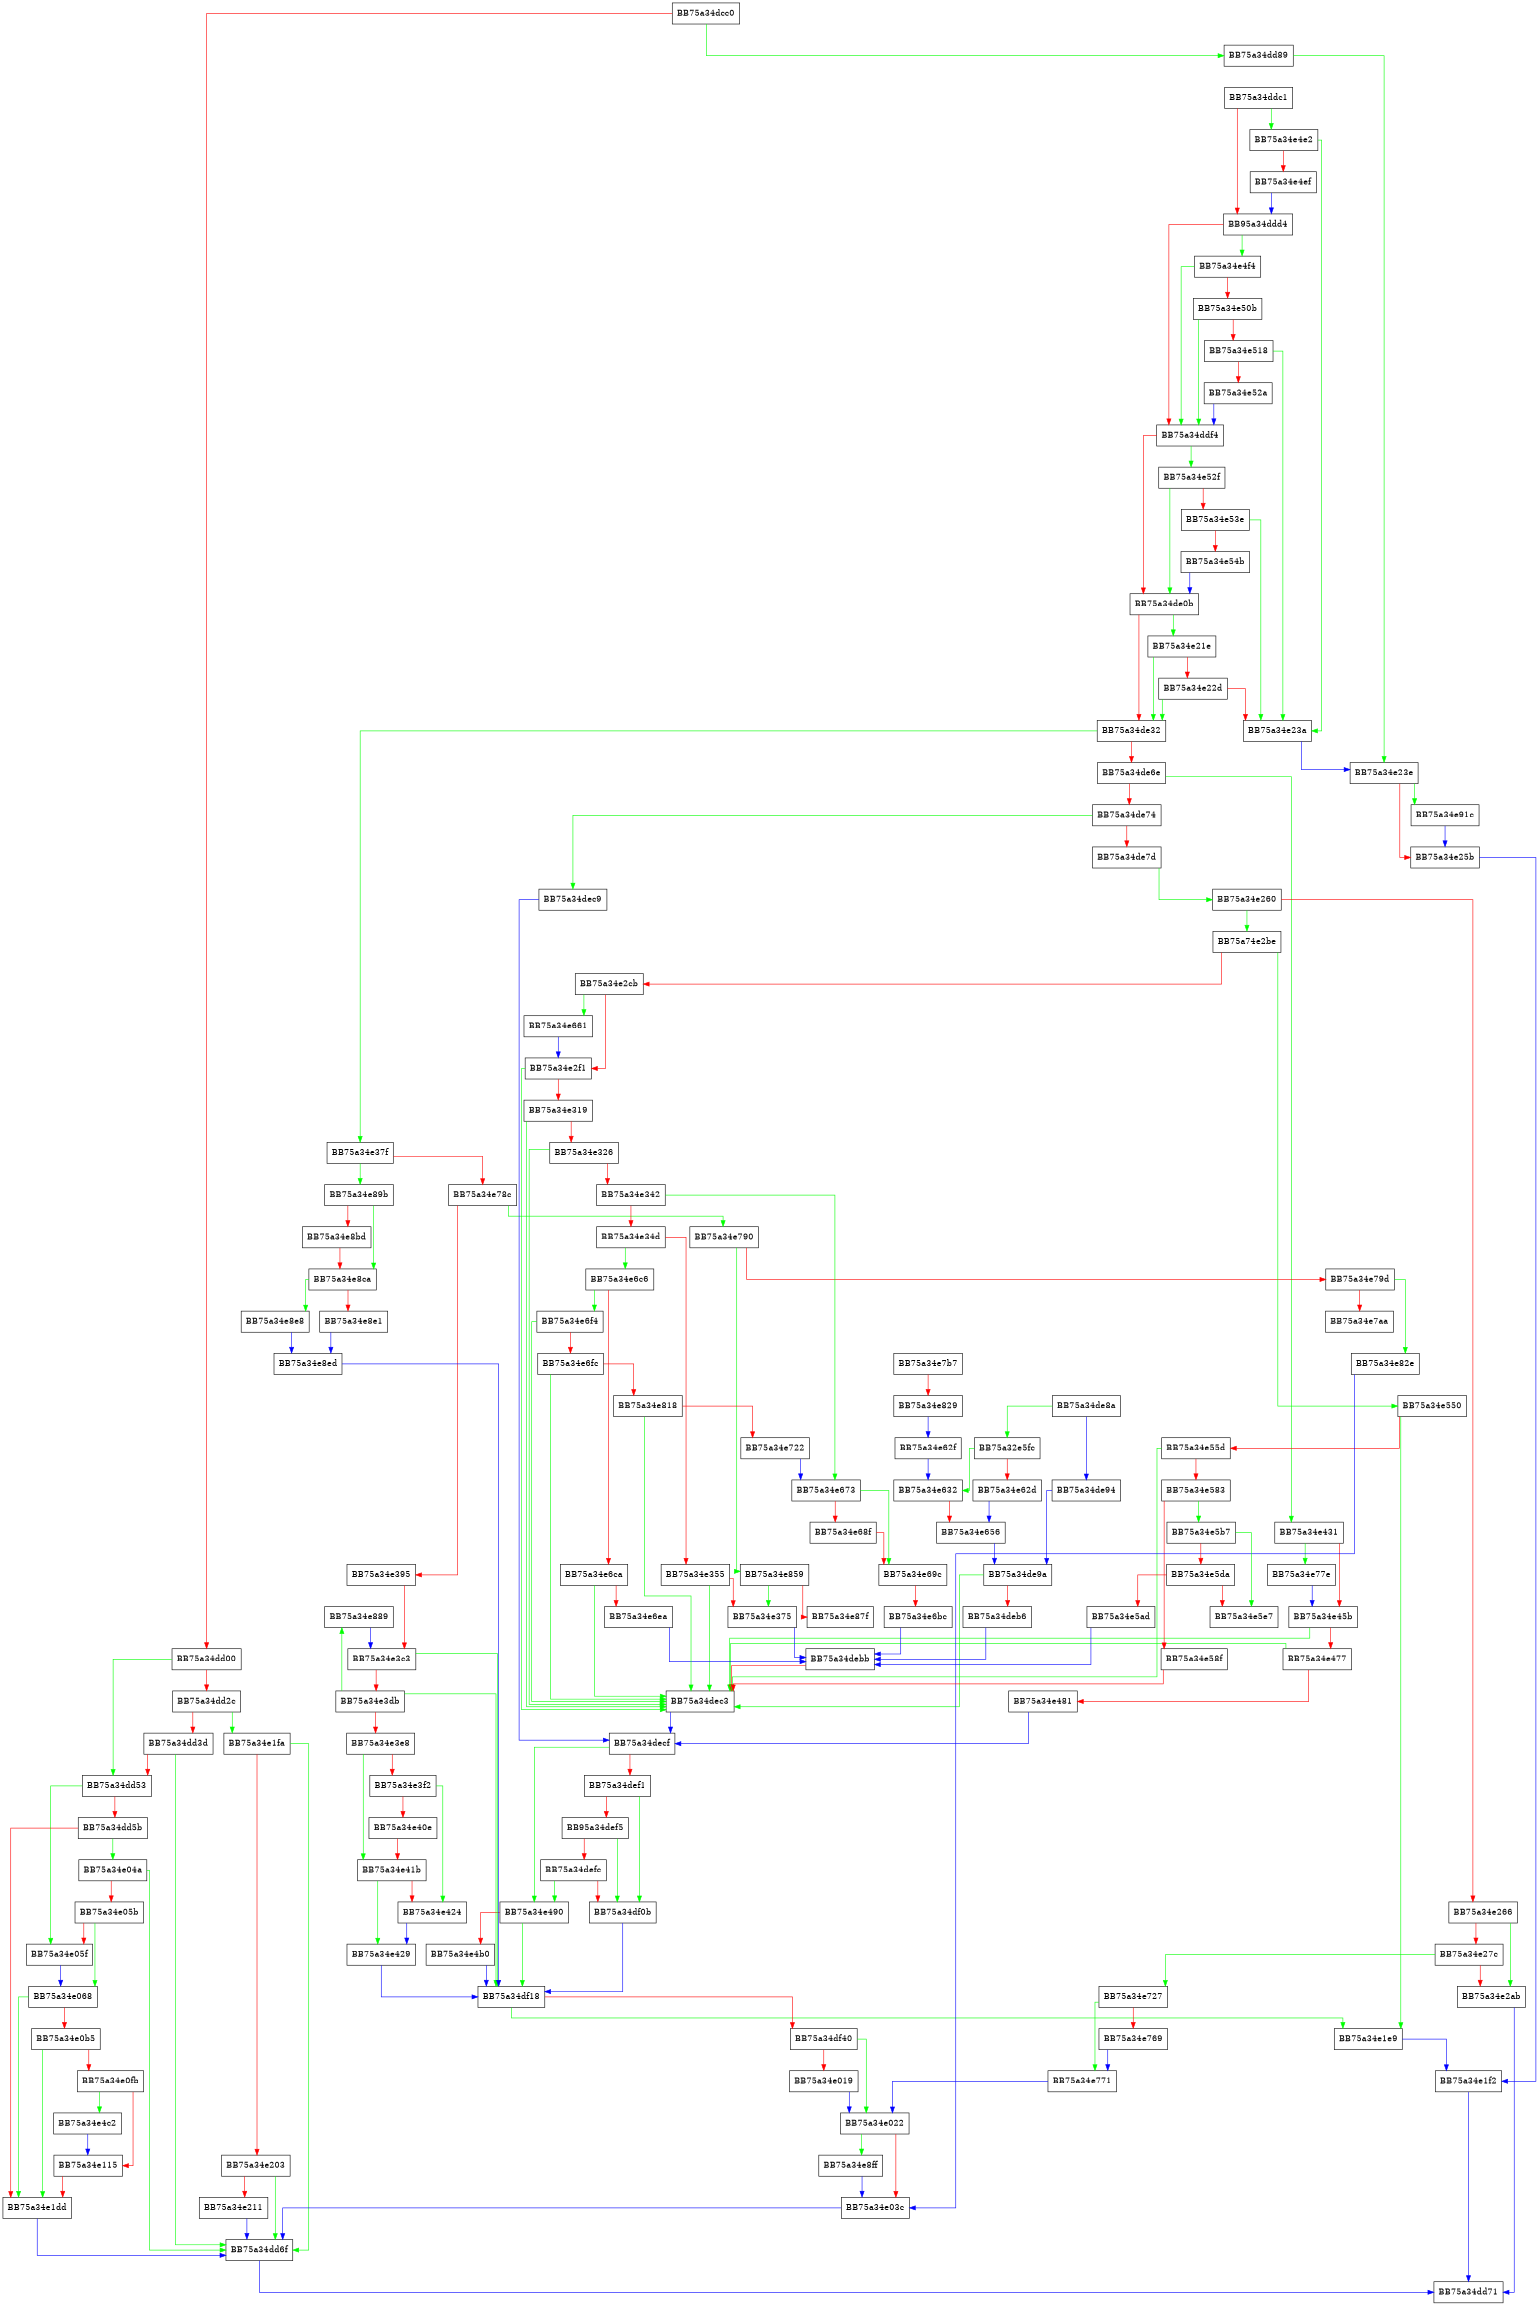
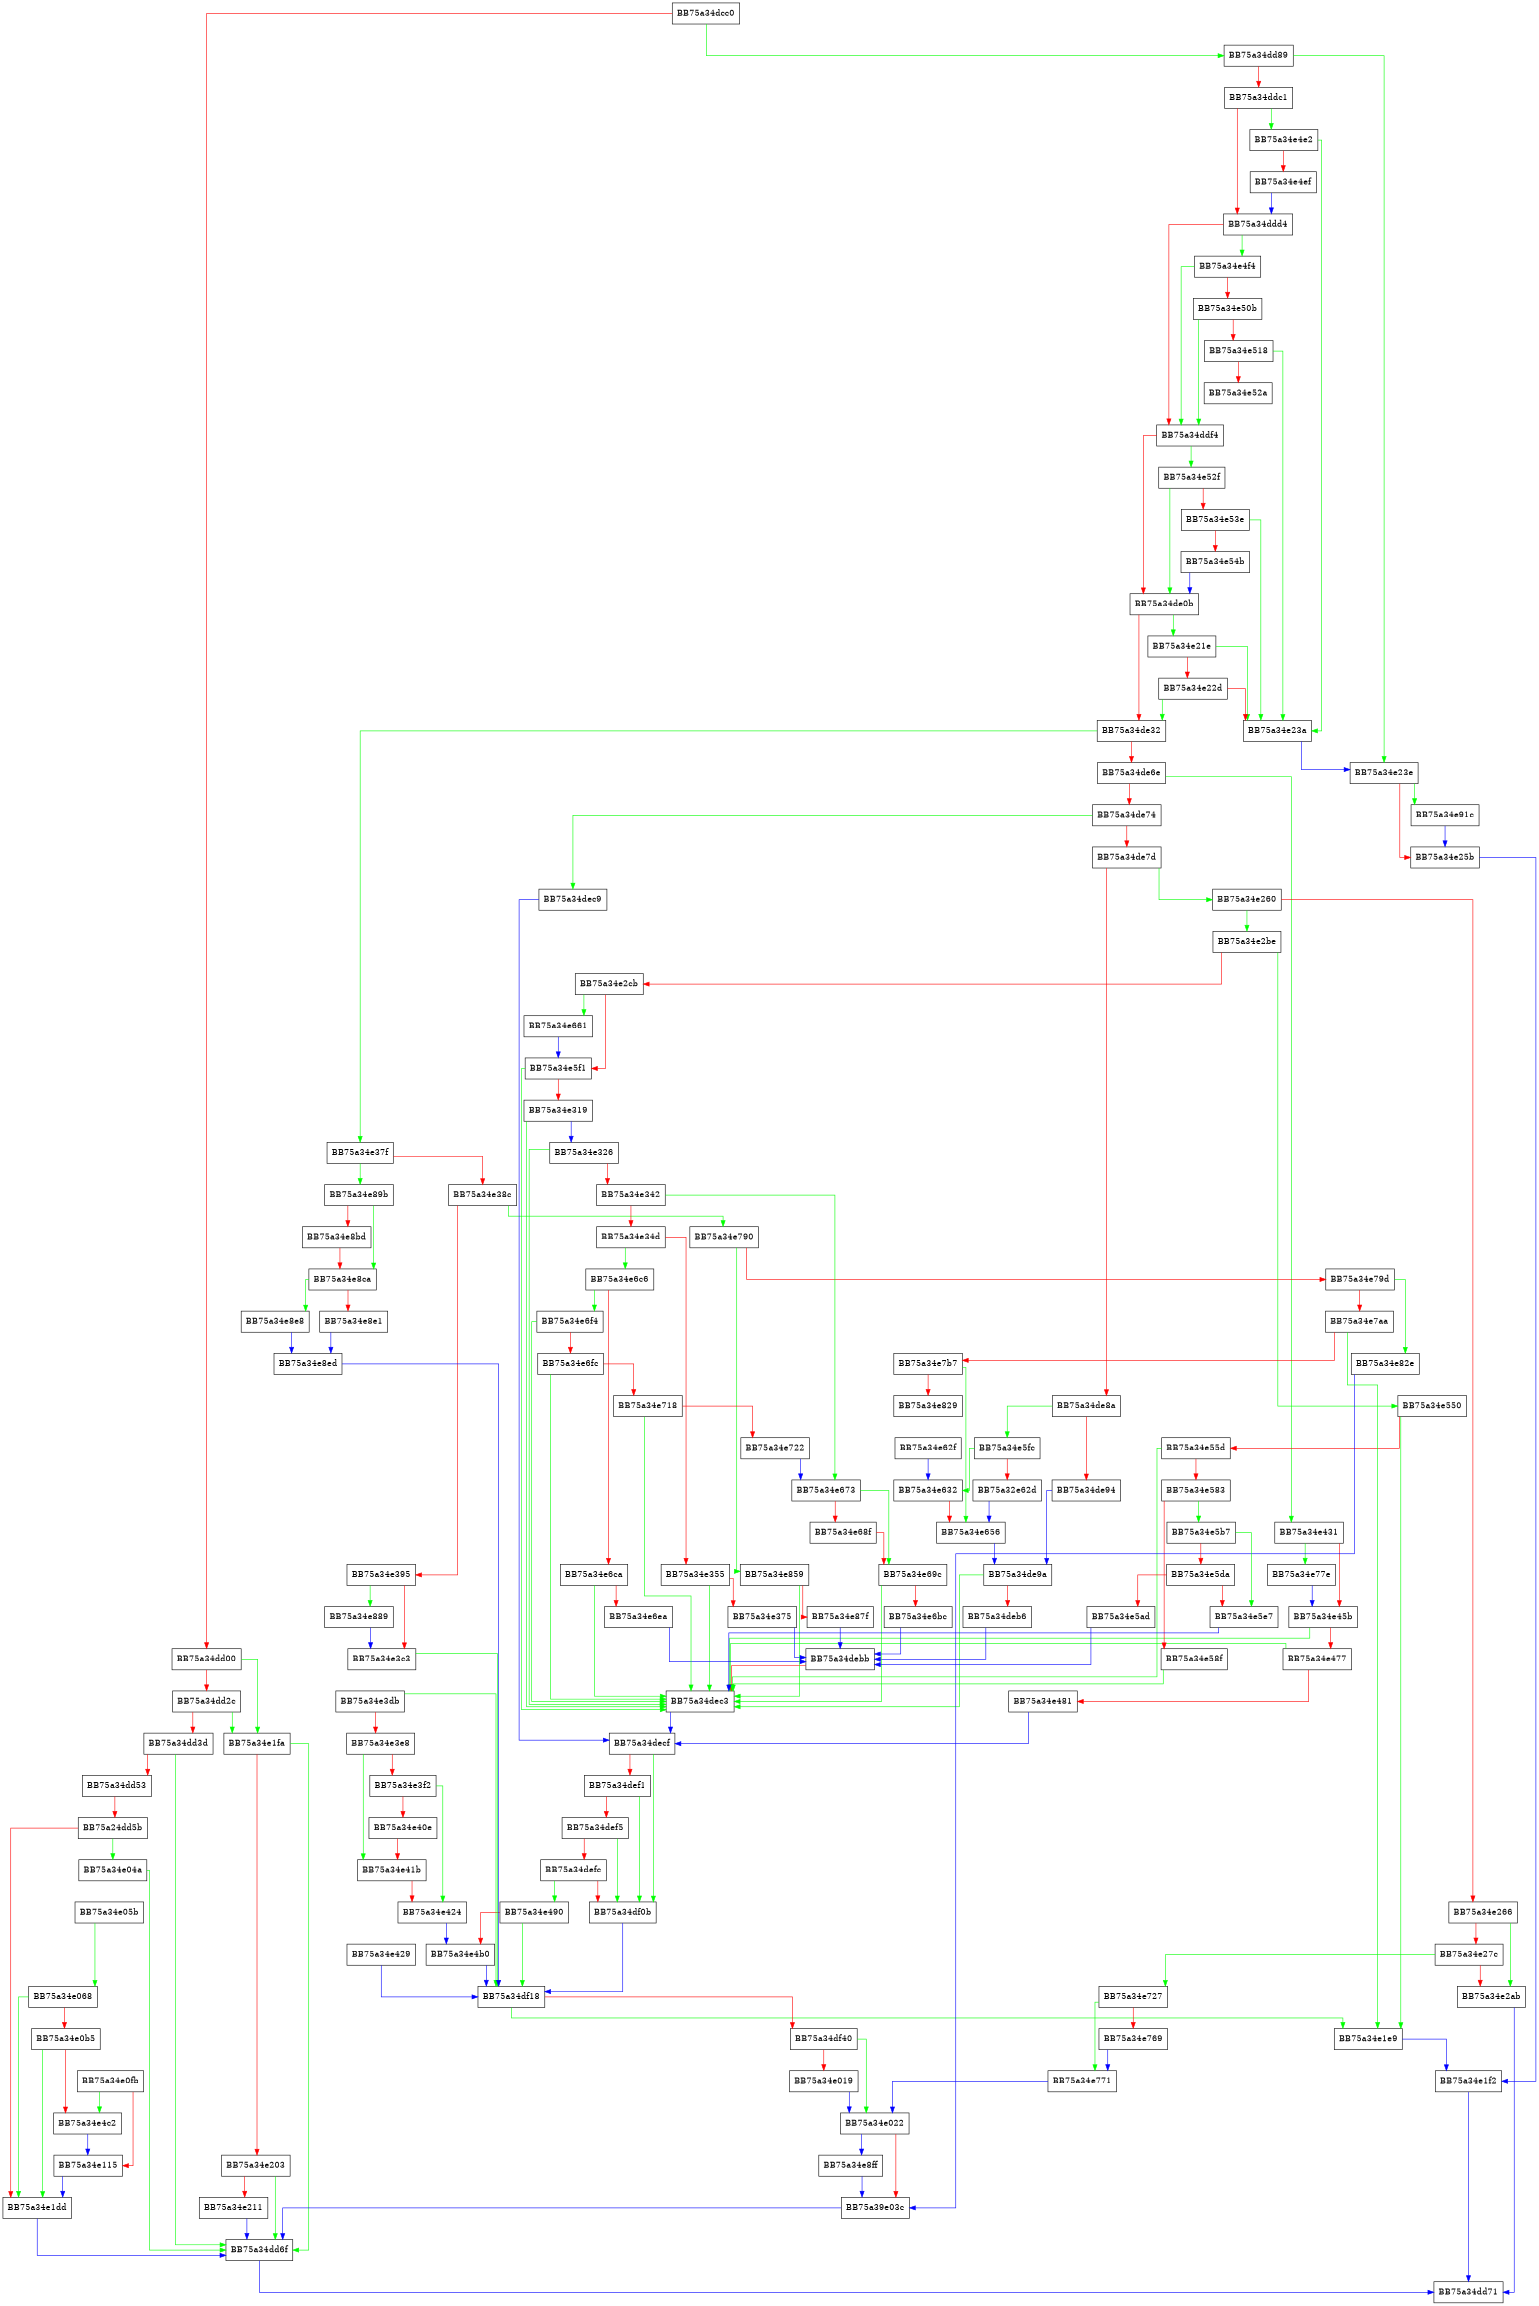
edge "BB75a34dd89" -> "BB75a34ddc1": added
node "BB95a34ddd4": label "BB95a34ddd4" -> "BB75a34ddd4"
edge "BB75a34e52a" -> "BB75a34ddf4": removed
edge "BB75a34e21e" -> "BB75a34de32": now "BB75a34e21e" -> "BB75a34e23a"
node "BB75a74e2be": label "BB75a74e2be" -> "BB75a34e2be"
node "BB75a34e2f1": label "BB75a34e2f1" -> "BB75a34e5f1"
edge "BB75a34e319" -> "BB75a34e326": color red -> blue
edge "BB75a34de7d" -> "BB75a34de8a": added
node "BB75a34e78c": label "BB75a34e78c" -> "BB75a34e38c"
edge "BB75a34e7aa" -> "BB75a34e7b7": added
node "BB75a34e818": label "BB75a34e818" -> "BB75a34e718"
edge "BB75a34e829" -> "BB75a34e62f": removed
edge "BB75a34e7b7" -> "BB75a34e656": added
edge "BB75a34de8a" -> "BB75a34de94": color blue -> red
node "BB75a32e5fc": label "BB75a32e5fc" -> "BB75a34e5fc"
node "BB75a34e62d": label "BB75a34e62d" -> "BB75a32e62d"
edge "BB75a34e859" -> "BB75a34e375": now "BB75a34e859" -> "BB75a34dec3"
edge "BB75a34e5e7" -> "BB75a34dec3": added
edge "BB75a34e87f" -> "BB75a34debb": added
edge "BB75a34e3db" -> "BB75a34e889": now "BB75a34e395" -> "BB75a34e889"
edge "BB75a34e7aa" -> "BB75a34e1e9": added
edge "BB75a34e3c3" -> "BB75a34e3db": removed
edge "BB75a34e58f" -> "BB75a34dec3": color red -> green
edge "BB75a34dd00" -> "BB75a34dd53": now "BB75a34dd00" -> "BB75a34e1fa"
edge "BB75a34e69c" -> "BB75a34dec3": added
edge "BB75a34decf" -> "BB75a34e490": now "BB75a34decf" -> "BB75a34df0b"
node "BB75a34dd5b": label "BB75a34dd5b" -> "BB75a24dd5b"
node "BB95a34def5": label "BB95a34def5" -> "BB75a34def5"
edge "BB75a34e04a" -> "BB75a34e05b": removed
edge "BB75a34e41b" -> "BB75a34e429": removed
edge "BB75a34e424" -> "BB75a34e429": now "BB75a34e424" -> "BB75a34e4b0"
node "BB75a34e05f": removed
edge "BB75a34e0b5" -> "BB75a34e0fb": now "BB75a34e0b5" -> "BB75a34e4c2"
edge "BB75a34e022" -> "BB75a34e8ff": color green -> blue
edge "BB75a34e115" -> "BB75a34e1dd": color red -> blue
node "BB75a34e03c": label "BB75a34e03c" -> "BB75a39e03c"
